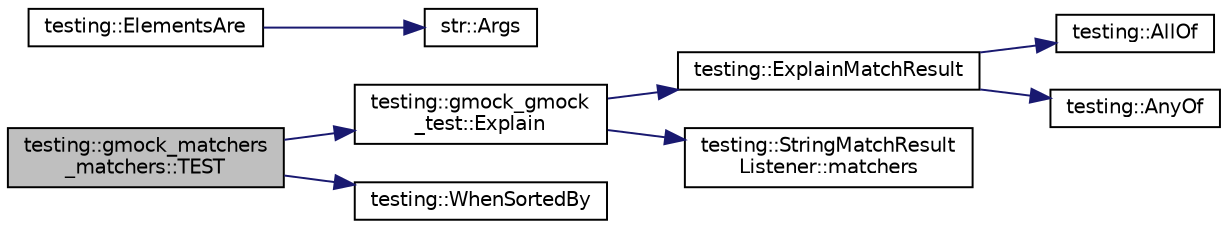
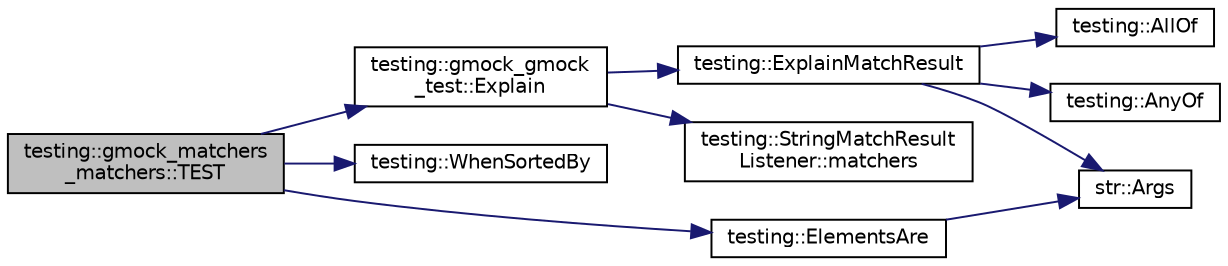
edge "testing::ExplainMatchResult" -> "str::Args": added
edge "testing::gmock_matchers _matchers::TEST" -> "testing::ElementsAre": added
